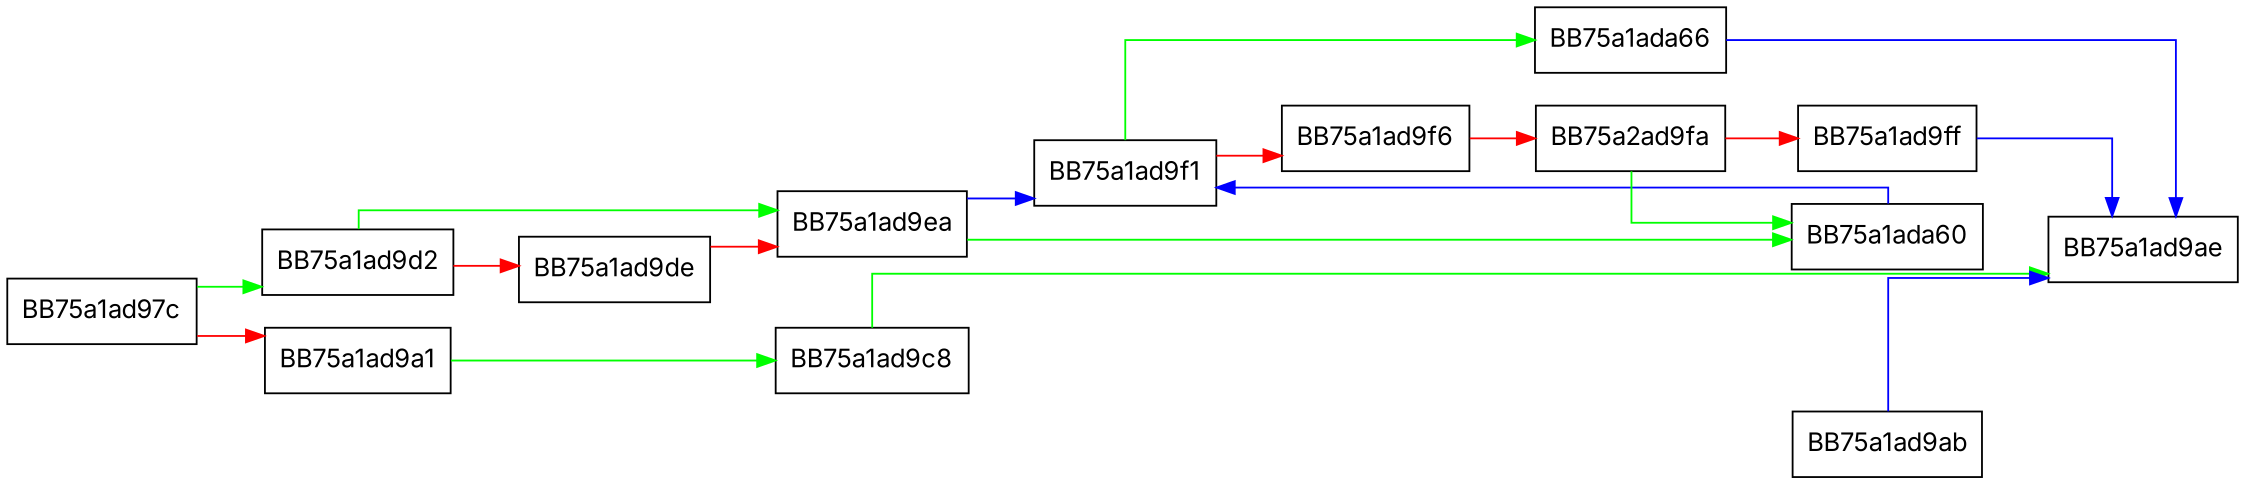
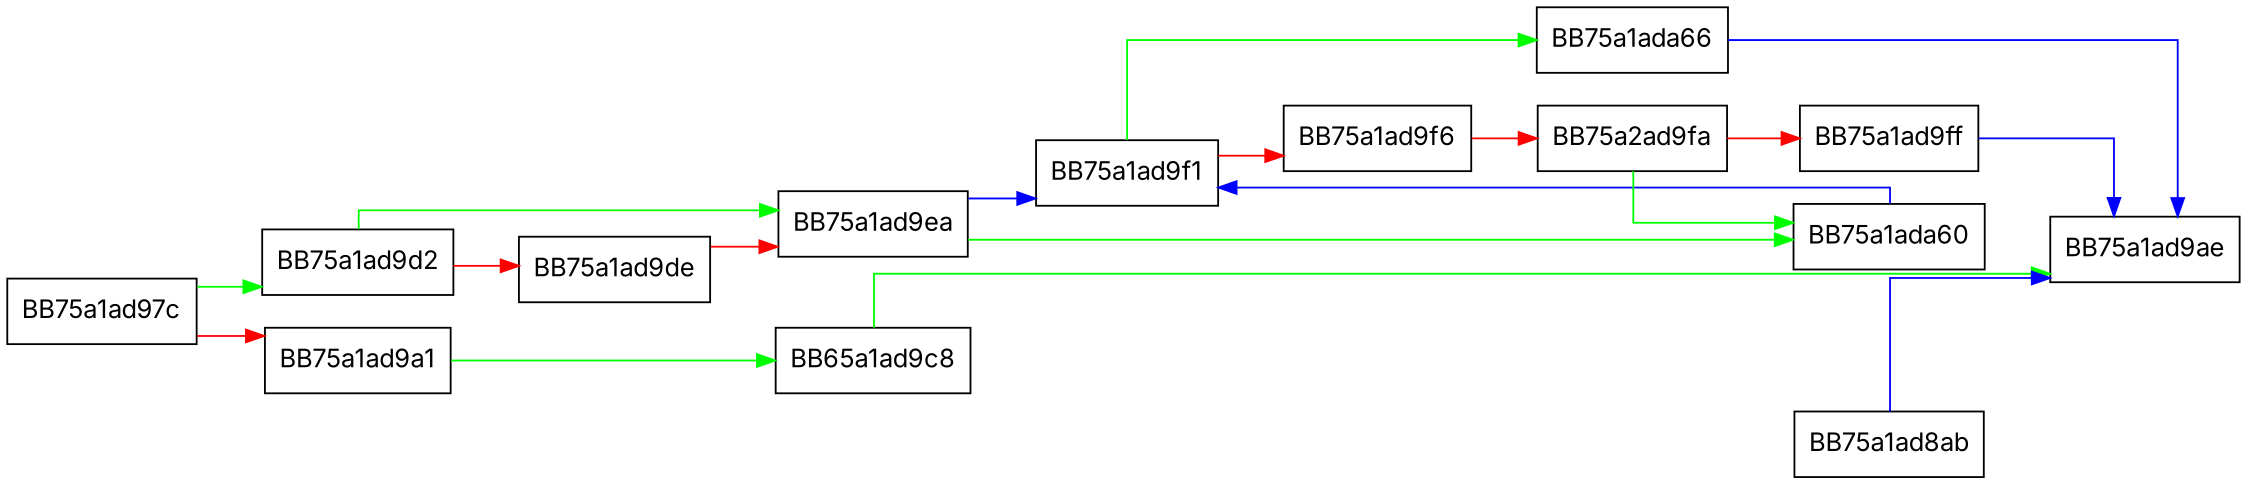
node "BB75a1ad9c8": label "BB75a1ad9c8" -> "BB65a1ad9c8"
node "BB75a1ad9ab": label "BB75a1ad9ab" -> "BB75a1ad8ab"
